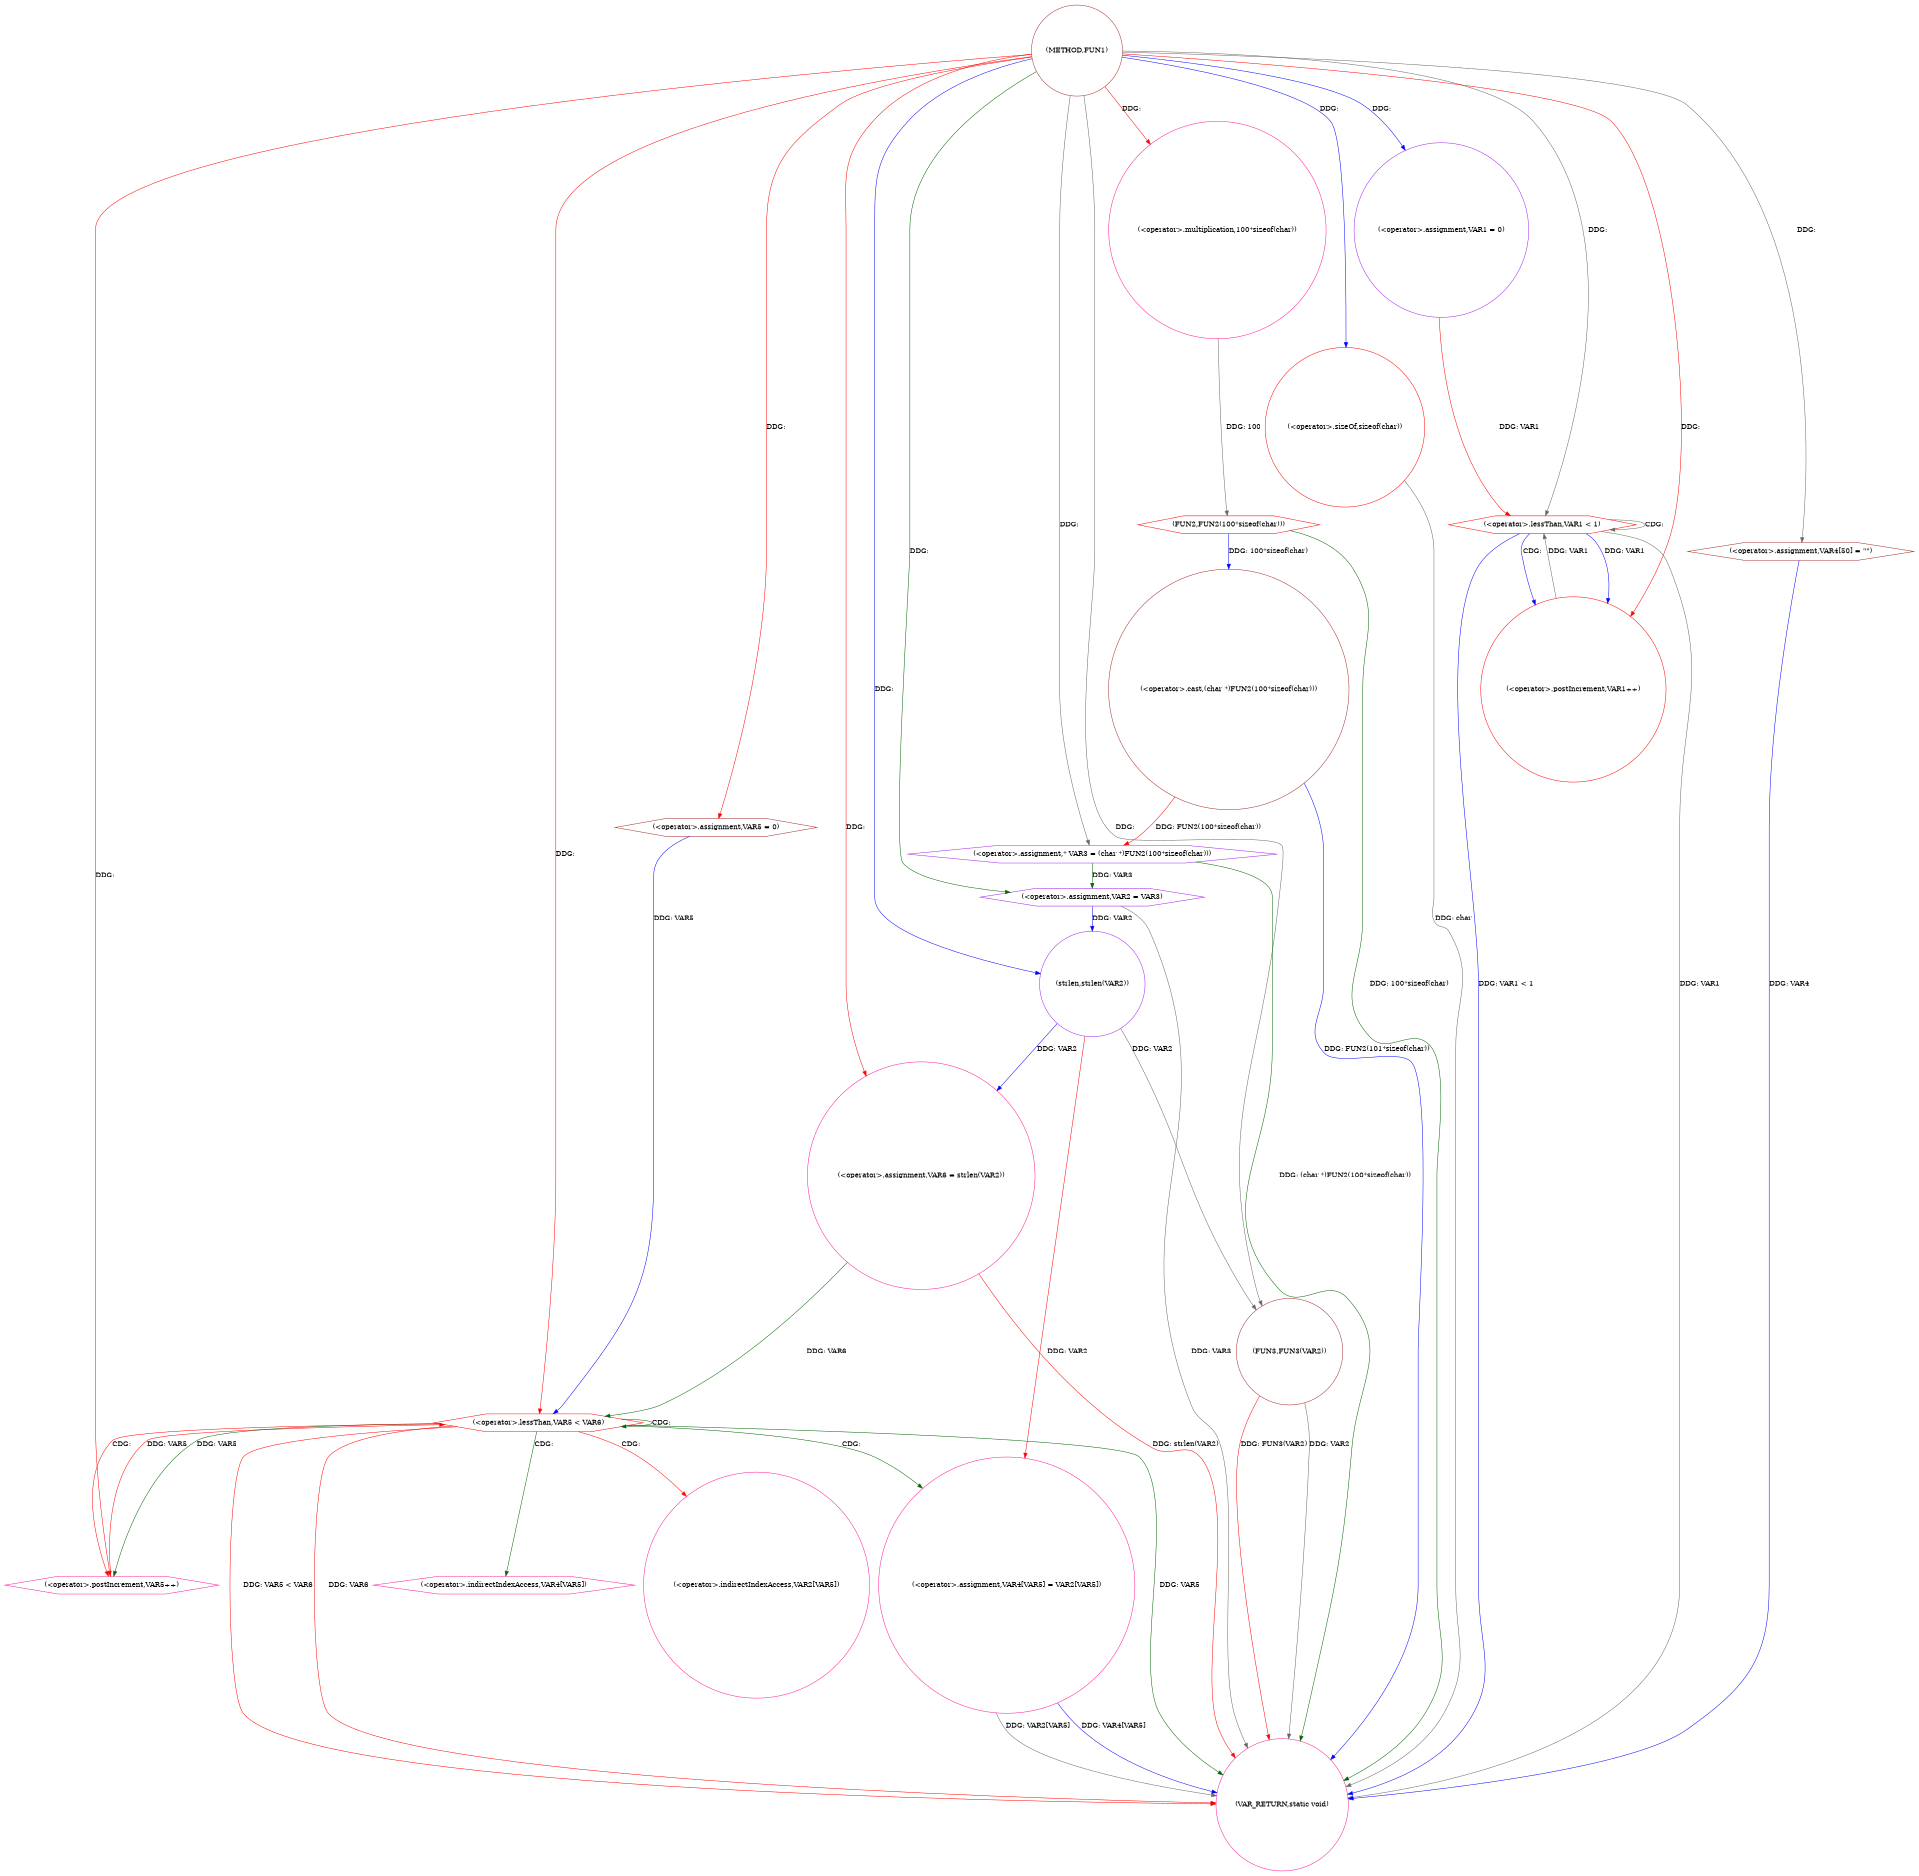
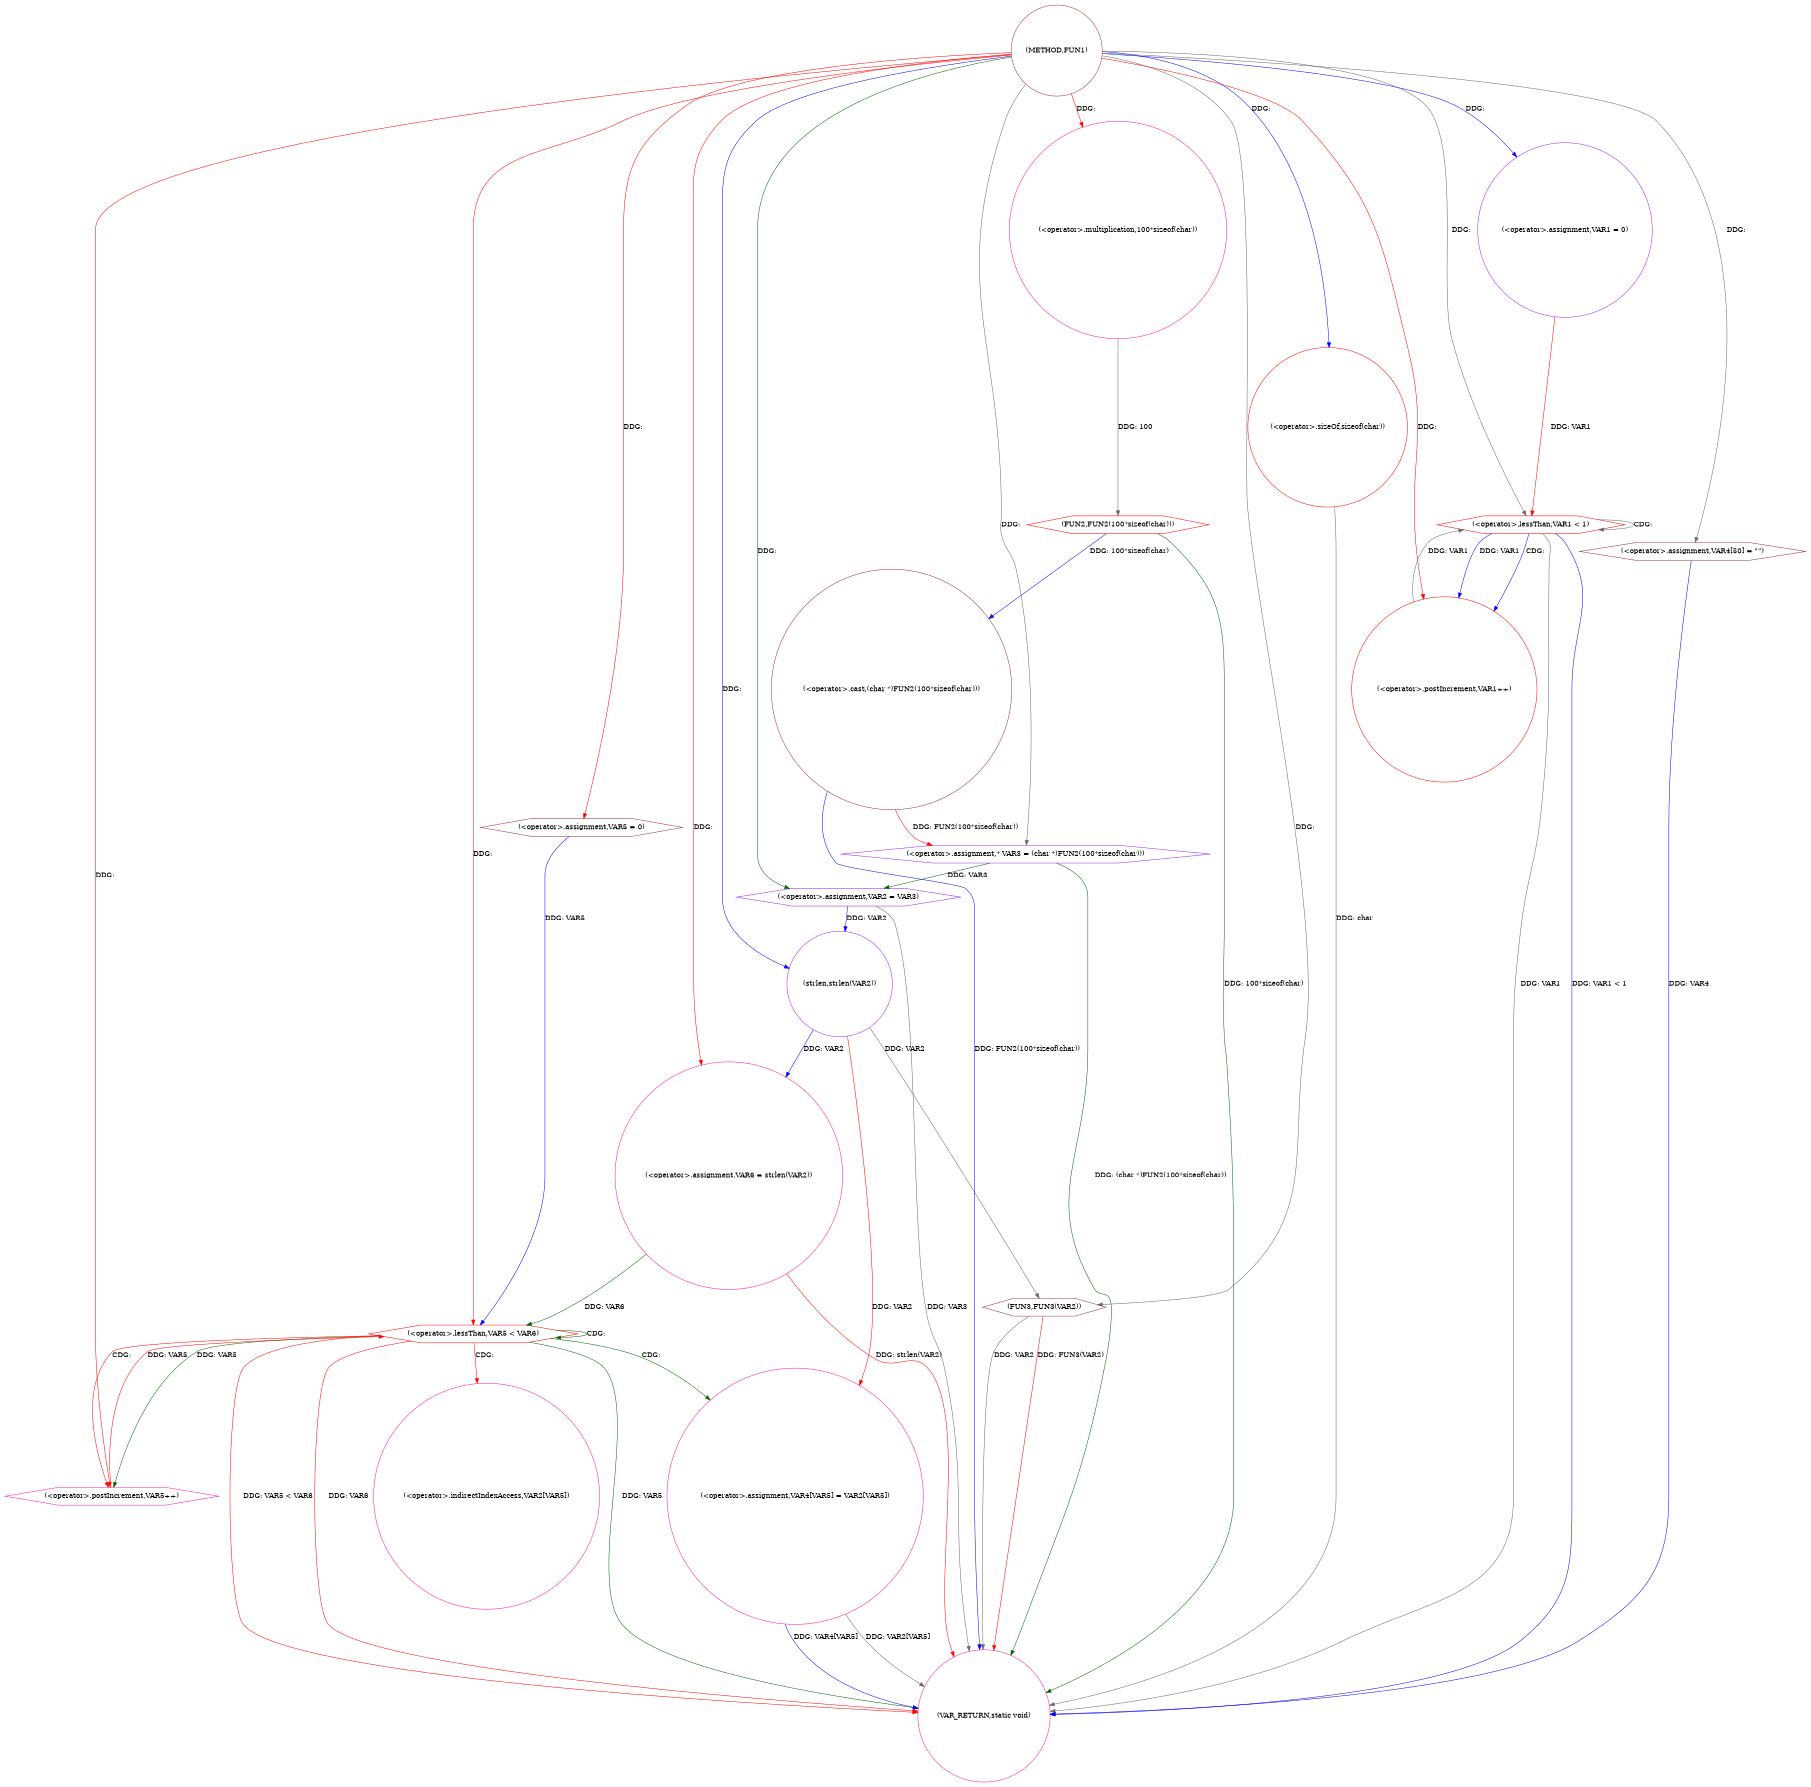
edge "(<operator>.cast,(char *)FUN2(100*sizeof(char)))" -> "(VAR_RETURN,static void)": label "DDG: FUN2(101*sizeof(char))" -> "DDG: FUN2(100*sizeof(char))"
node "(FUN3,FUN3(VAR2))": shape circle -> hexagon
node "(<operator>.indirectIndexAccess,VAR4[VAR5])": removed
